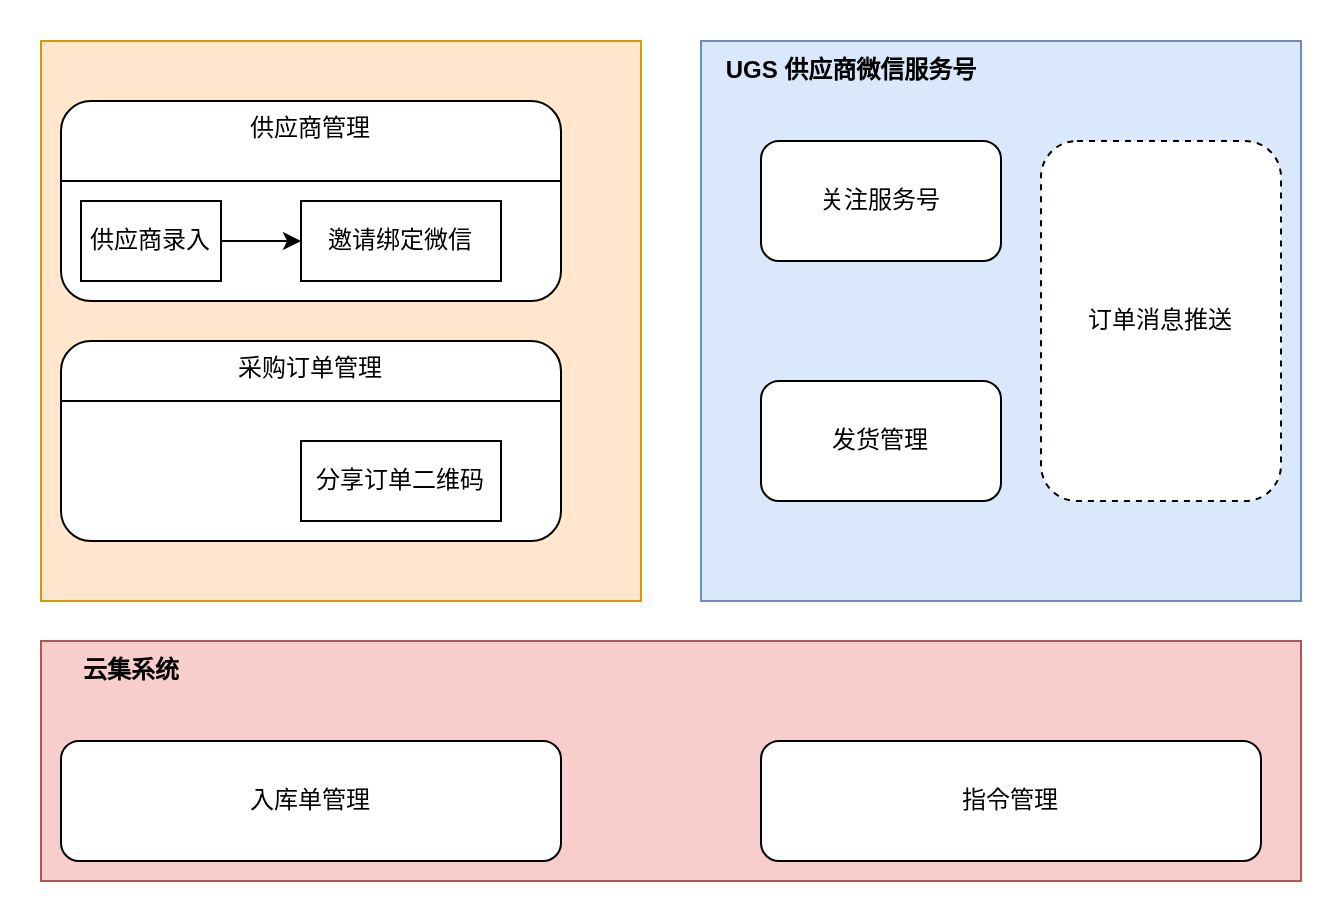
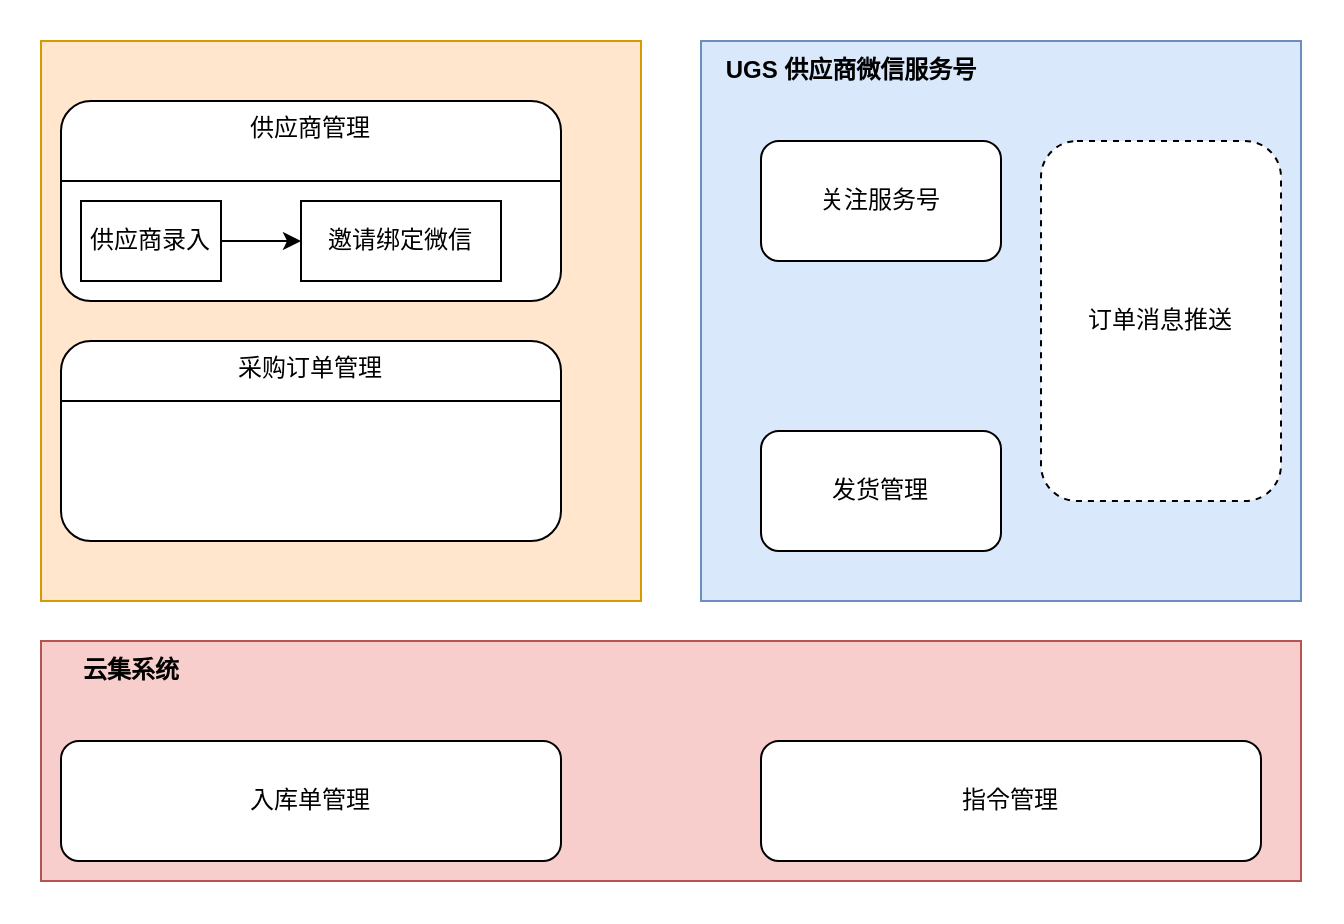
node "发货管理": moved (881, 441) -> (881, 491)
node "分享订单二维码": removed
